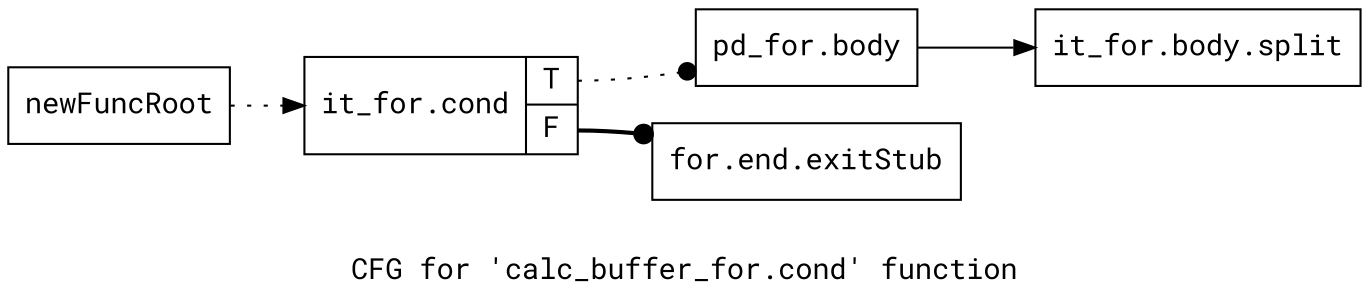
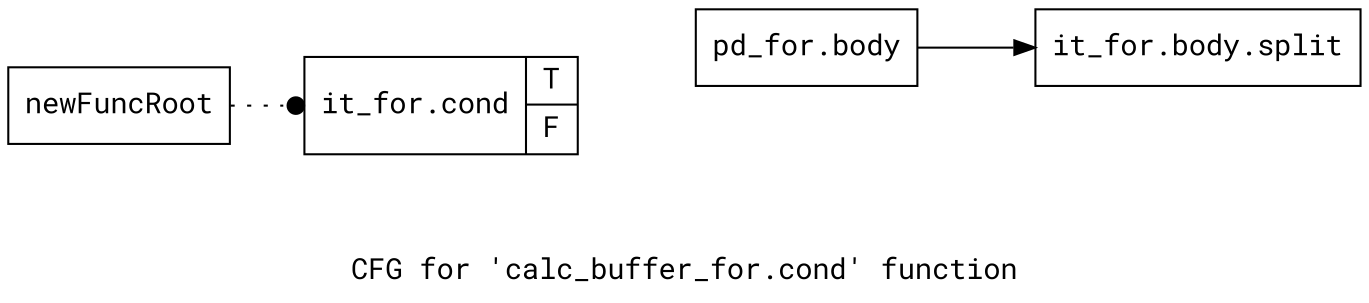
edge "it_for.cond" -> "pd_for.body": removed
edge "newFuncRoot" -> "it_for.cond": arrowhead normal -> dot
node "for.end.exitStub": removed
